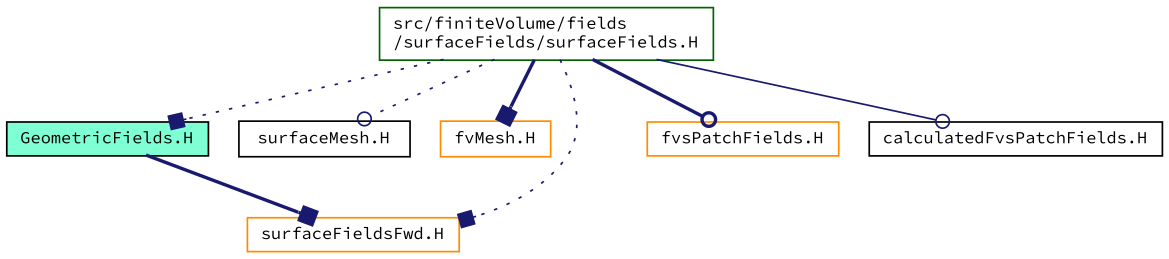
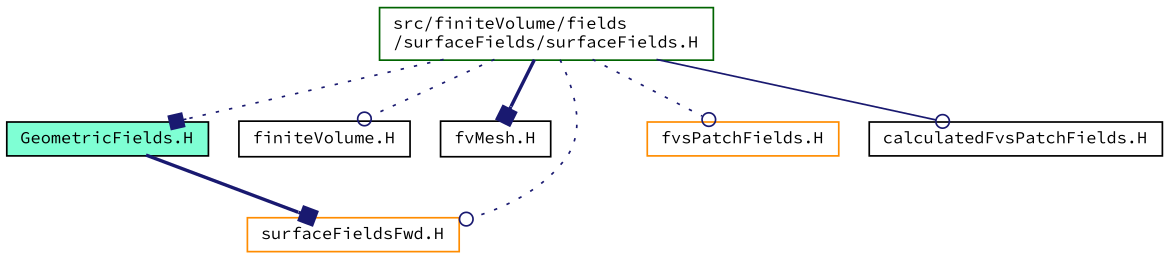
edge "src/finiteVolume/fields /surfaceFields/surfaceFields.H" -> "fvsPatchFields.H": style bold -> dotted
node "surfaceMesh.H": label "surfaceMesh.H" -> "finiteVolume.H"
node "fvMesh.H": color darkorange -> black
edge "src/finiteVolume/fields /surfaceFields/surfaceFields.H" -> "surfaceFieldsFwd.H": arrowhead box -> odot
